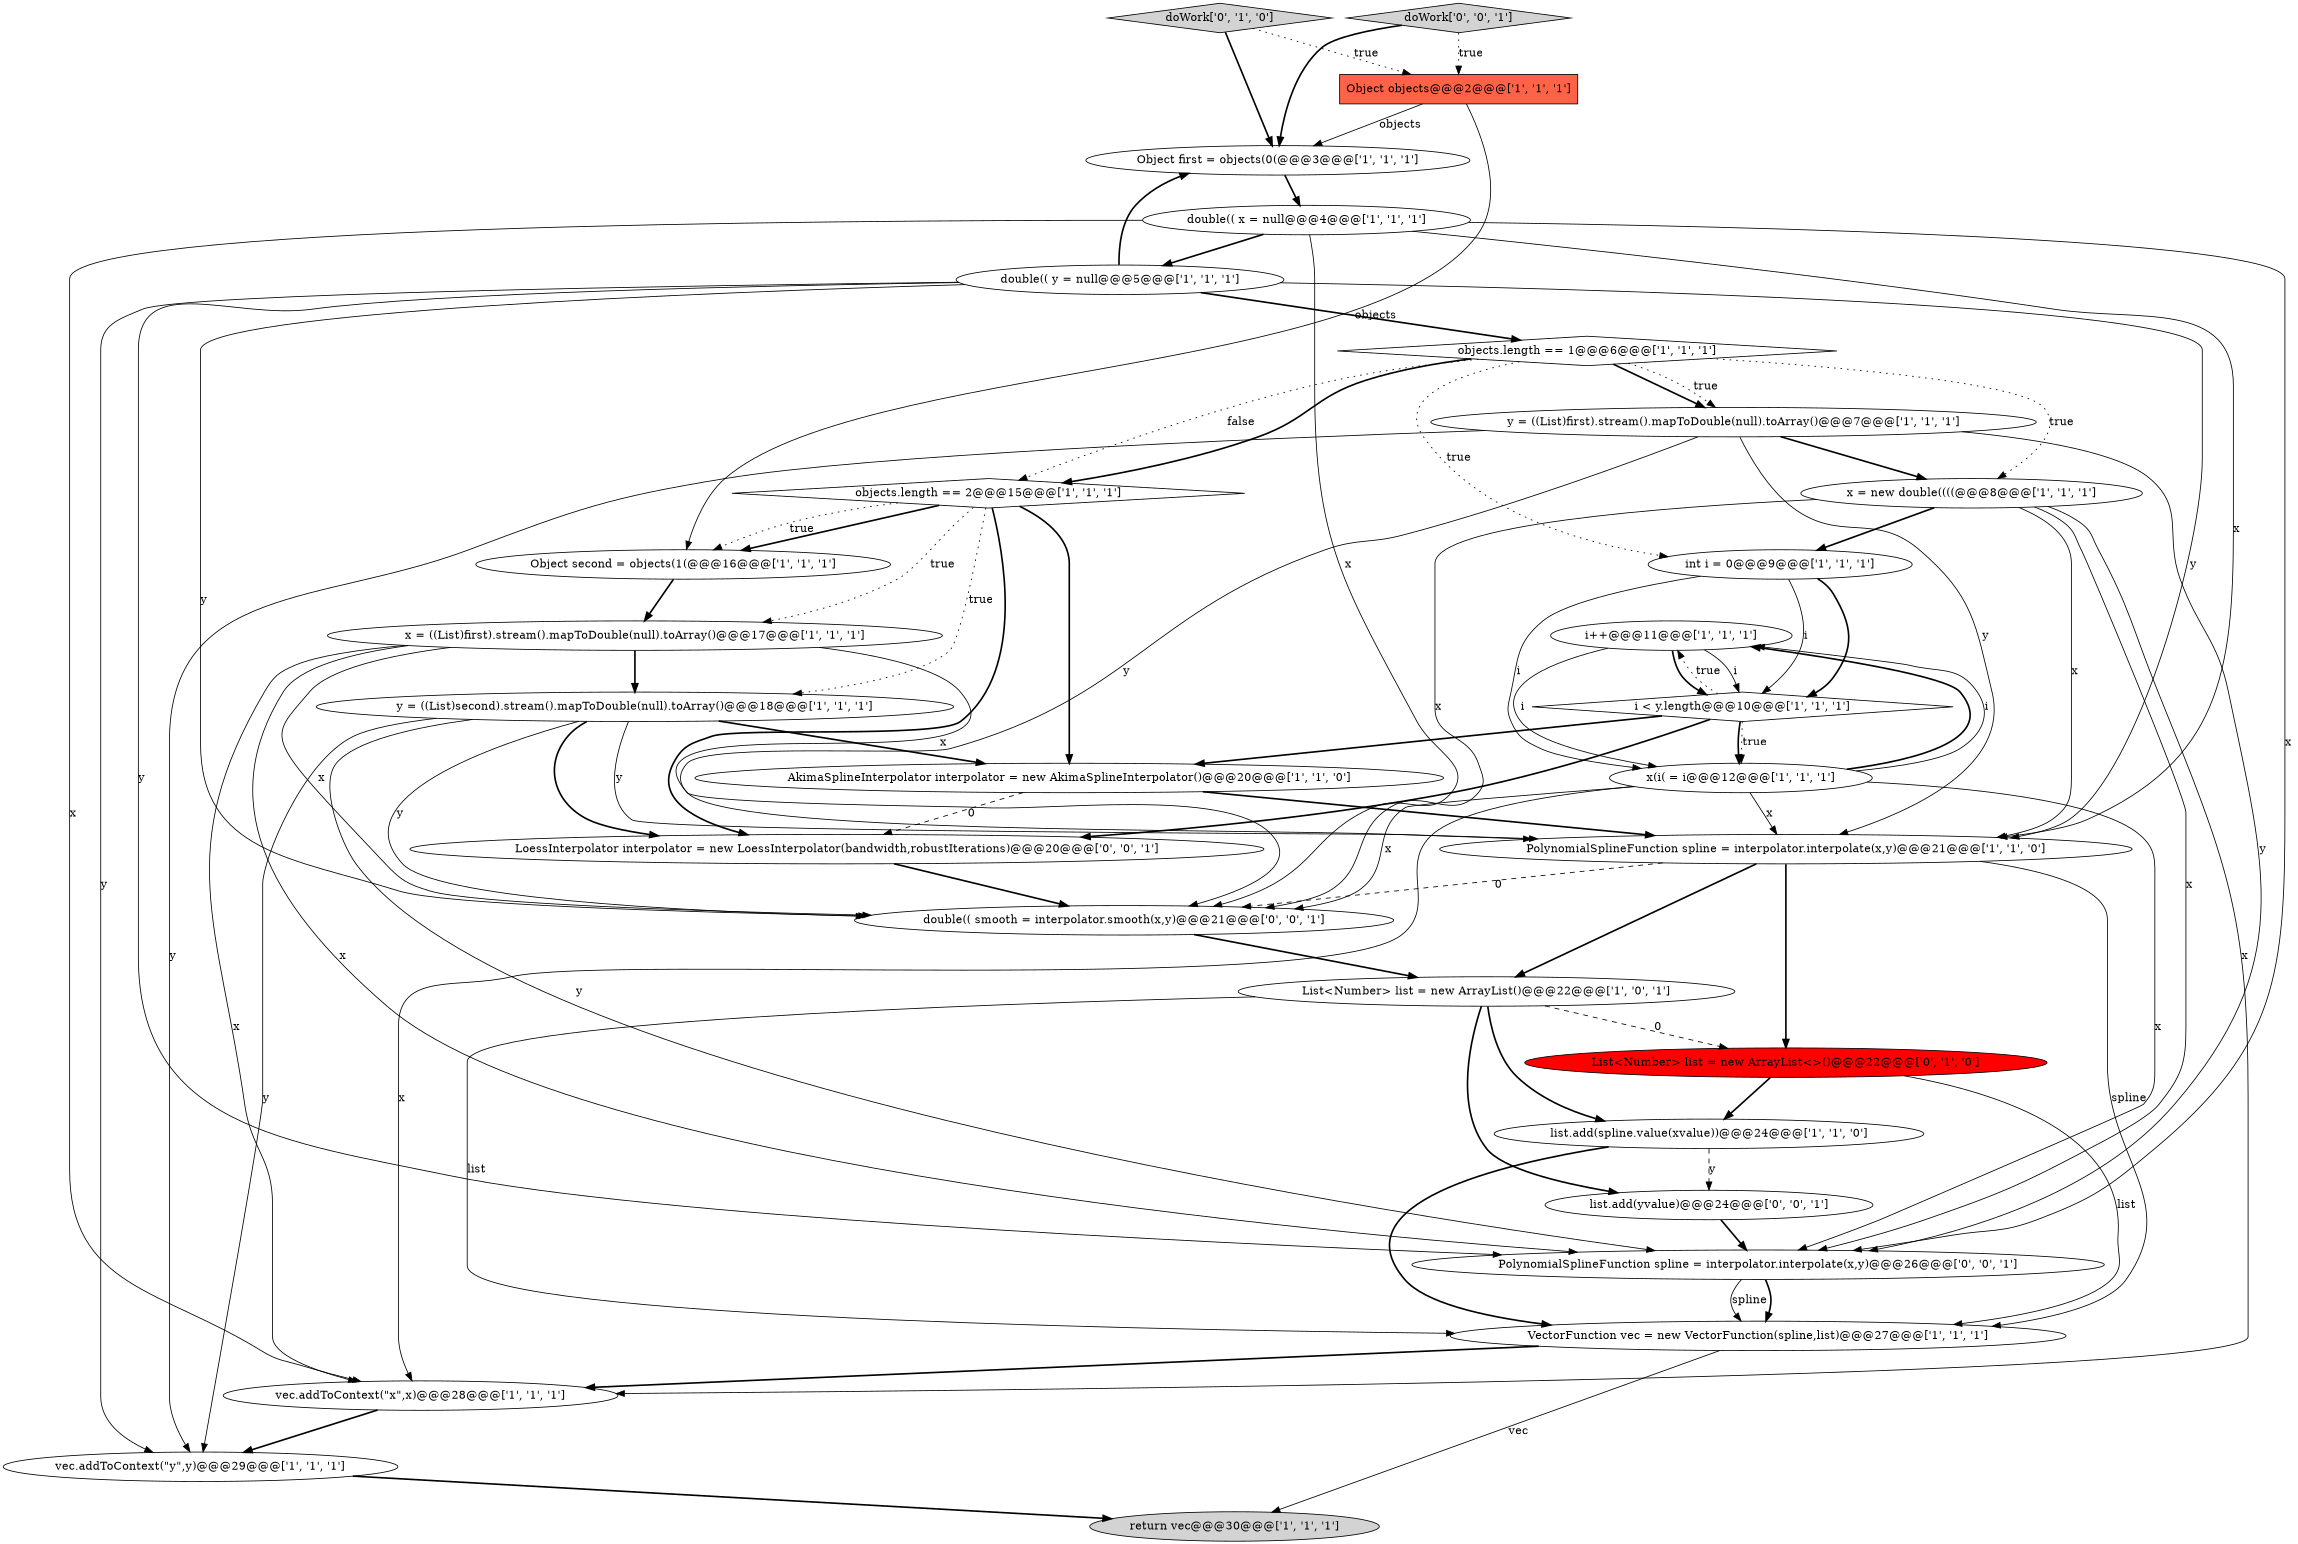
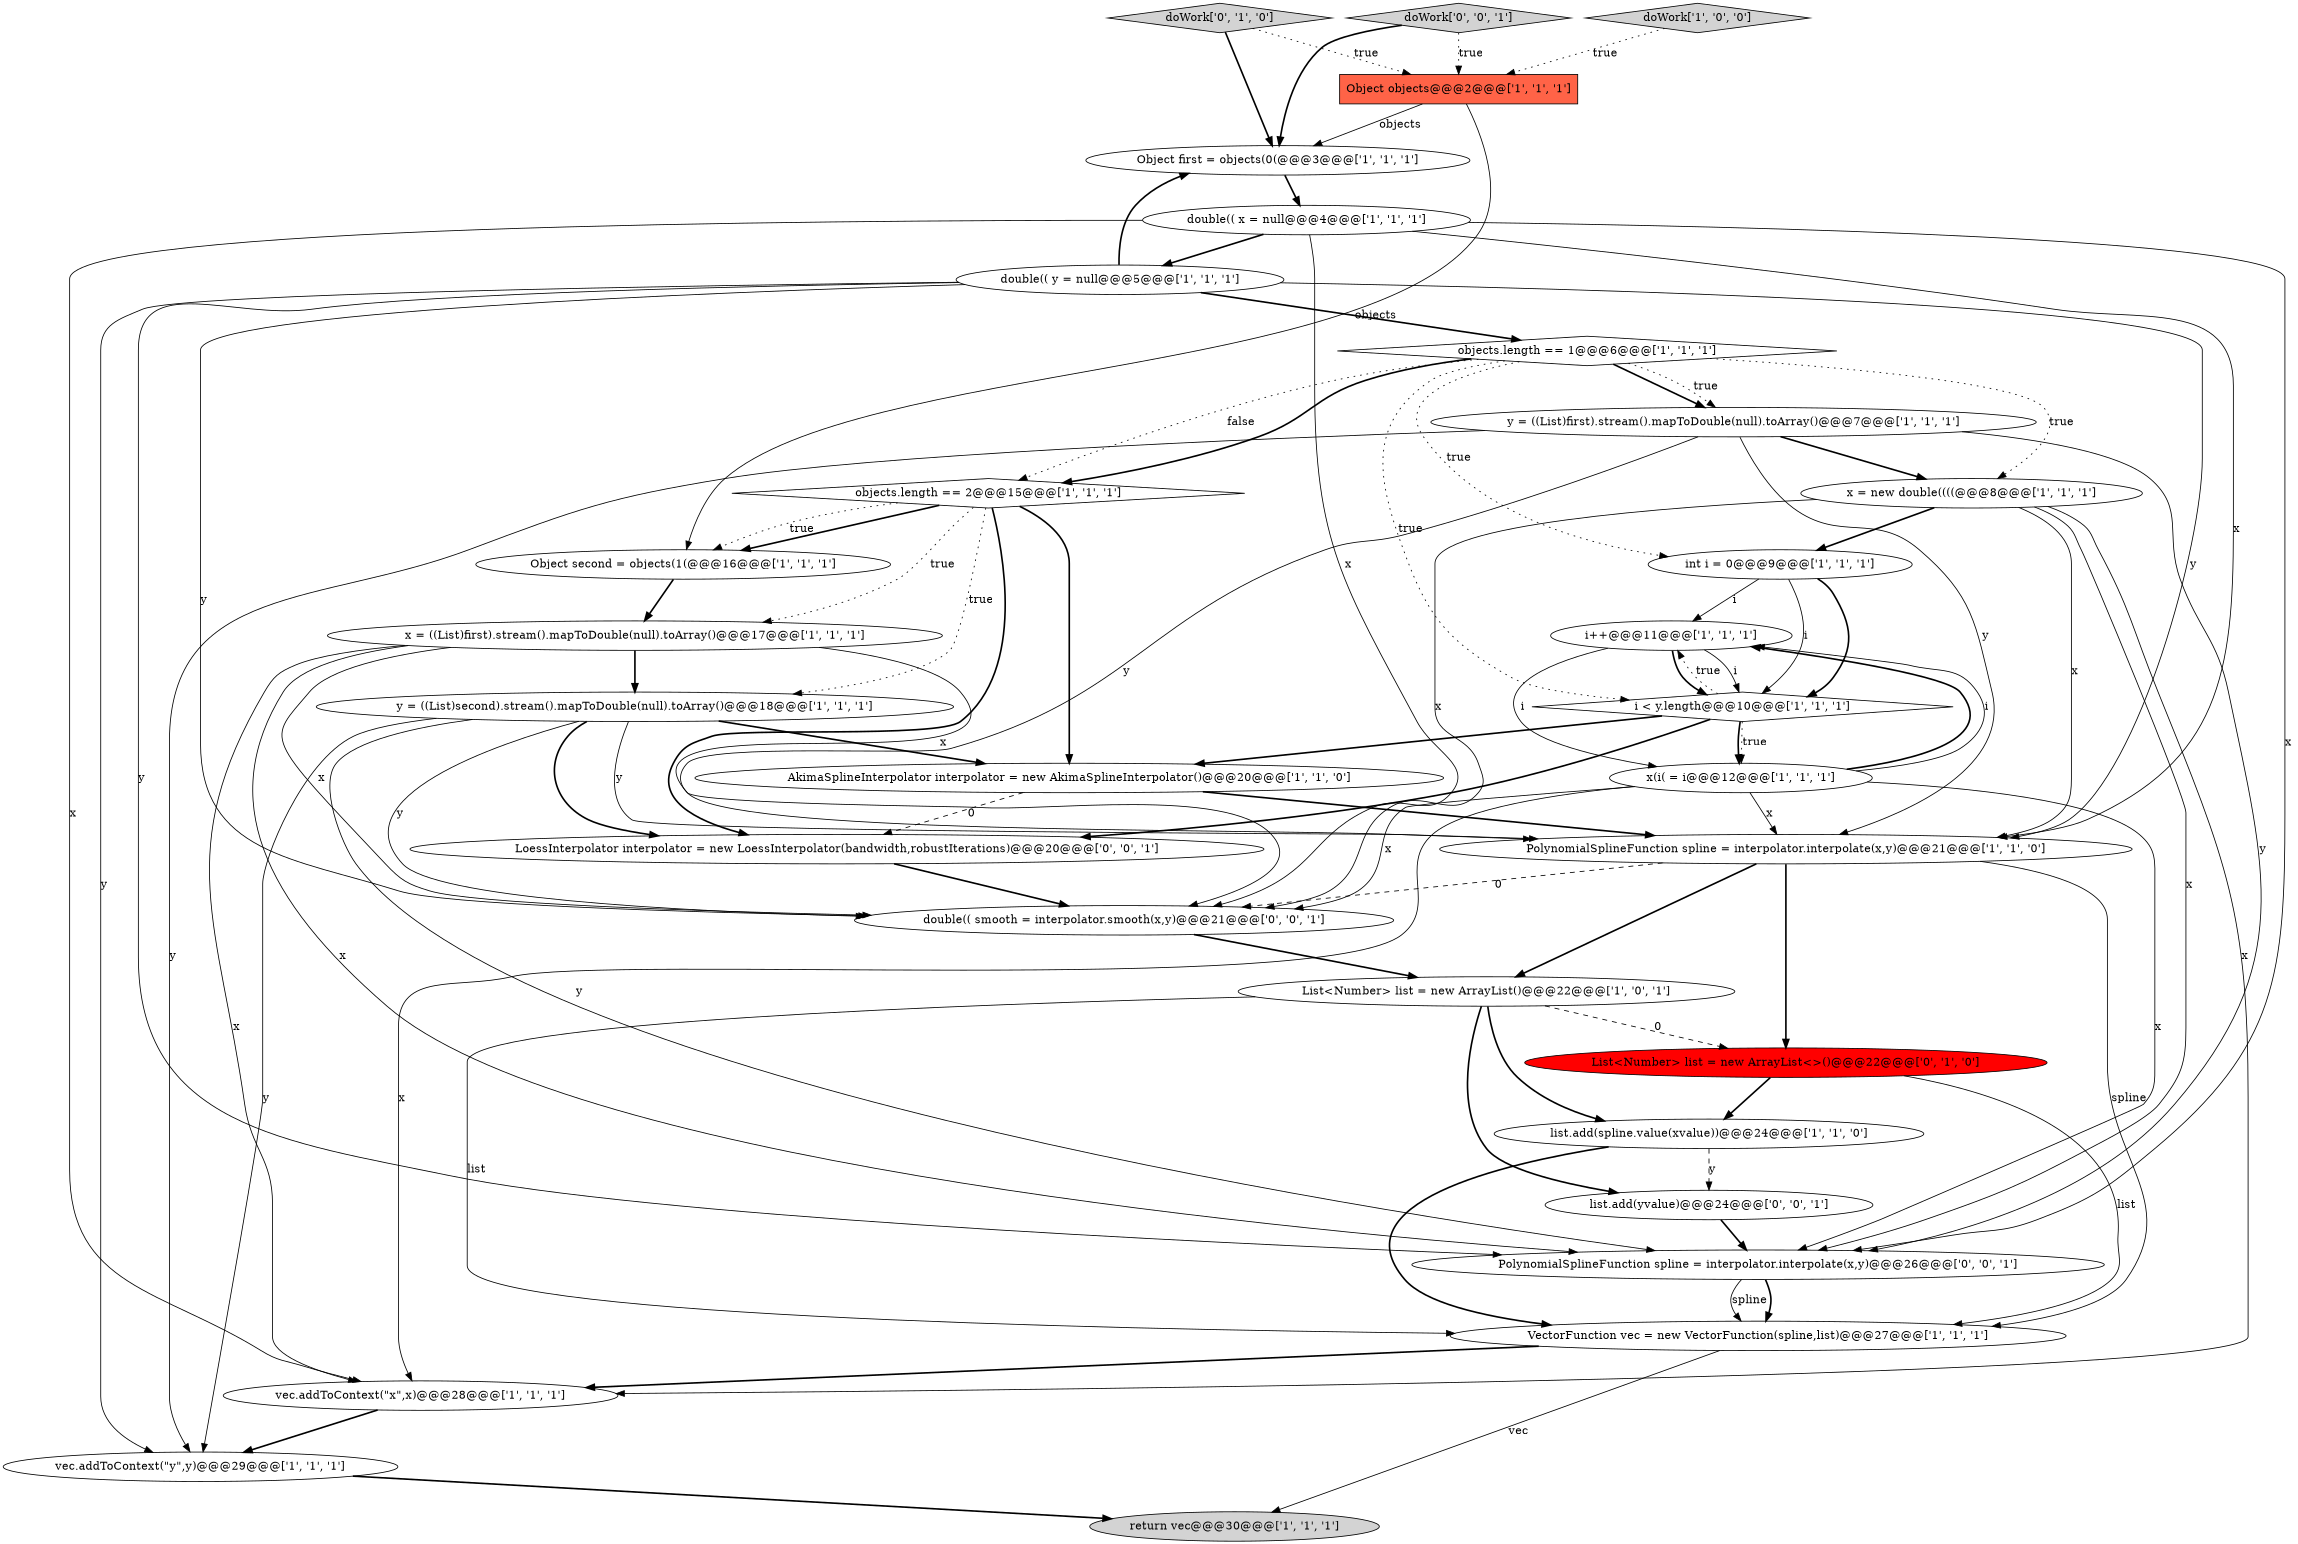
node "doWork['1', '0', '0']": added
edge "objects.length == 1@@@6@@@['1', '1', '1']" -> "i < y.length@@@10@@@['1', '1', '1']": added, label "true"
edge "int i = 0@@@9@@@['1', '1', '1']" -> "x(i( = i@@@12@@@['1', '1', '1']": now "int i = 0@@@9@@@['1', '1', '1']" -> "i++@@@11@@@['1', '1', '1']"
